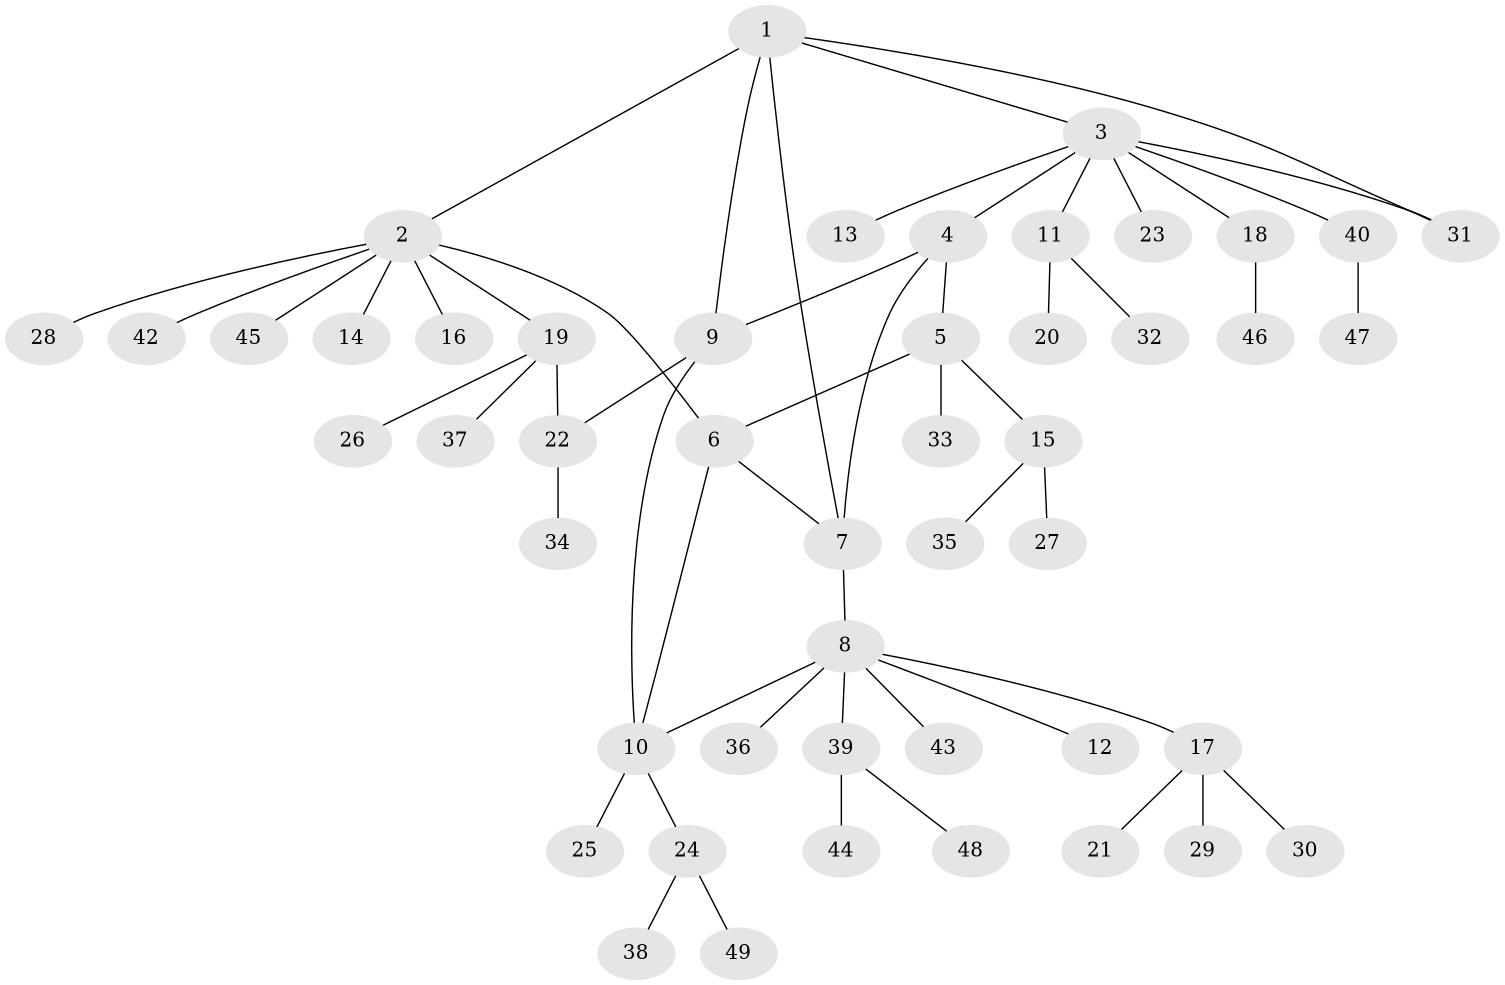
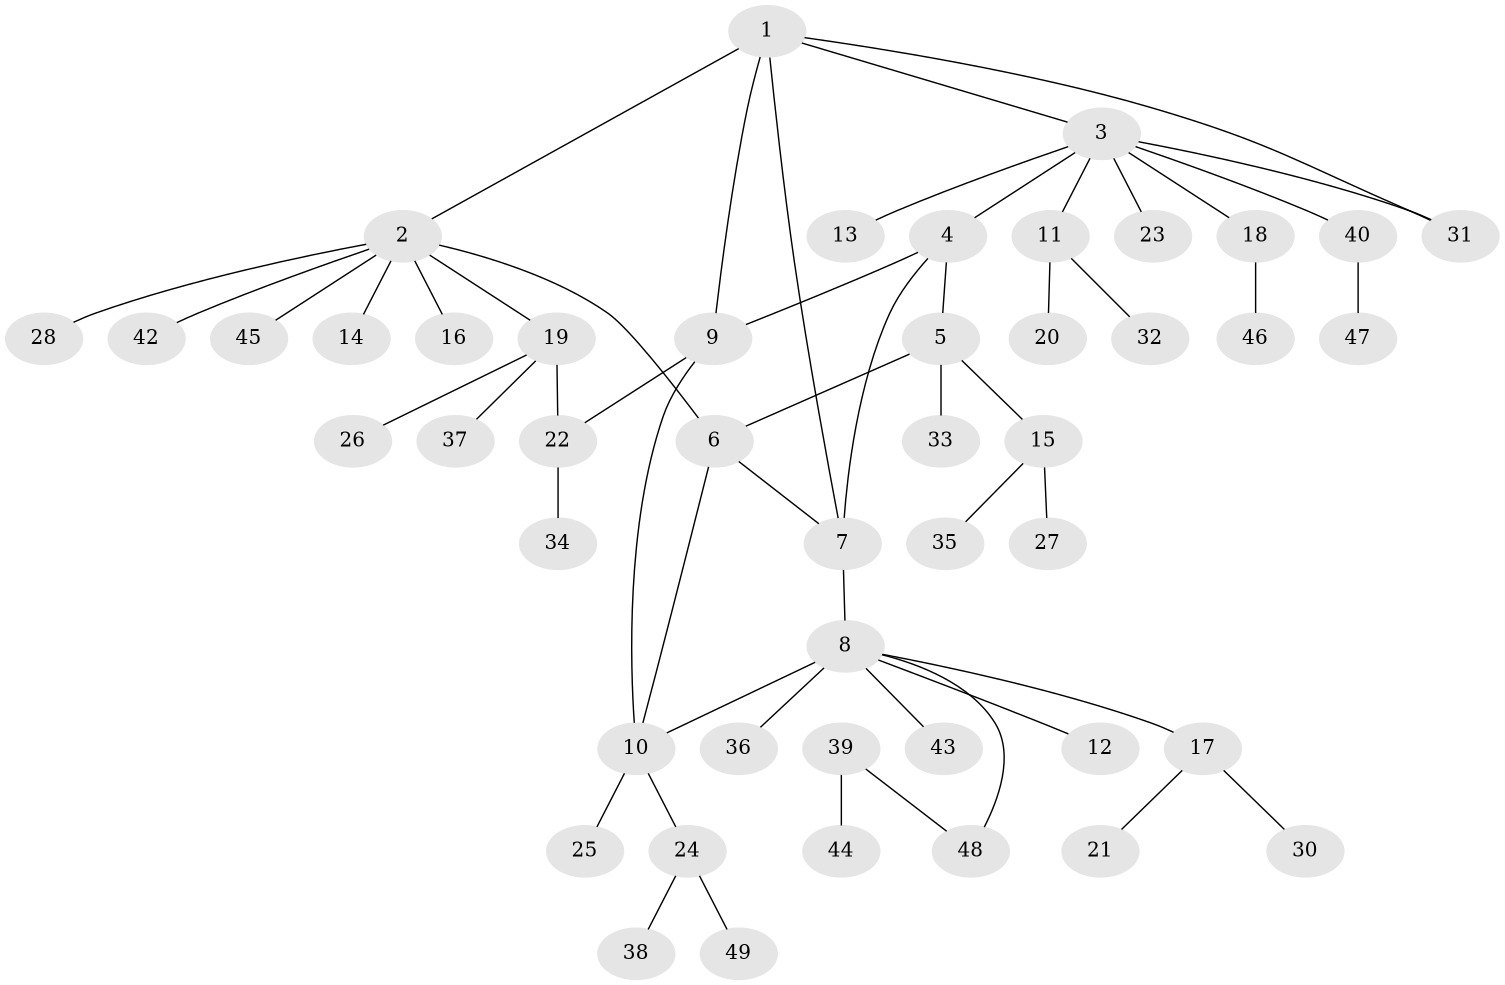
edge "8" -- "39": now "8" -- "48"
node "29": removed
